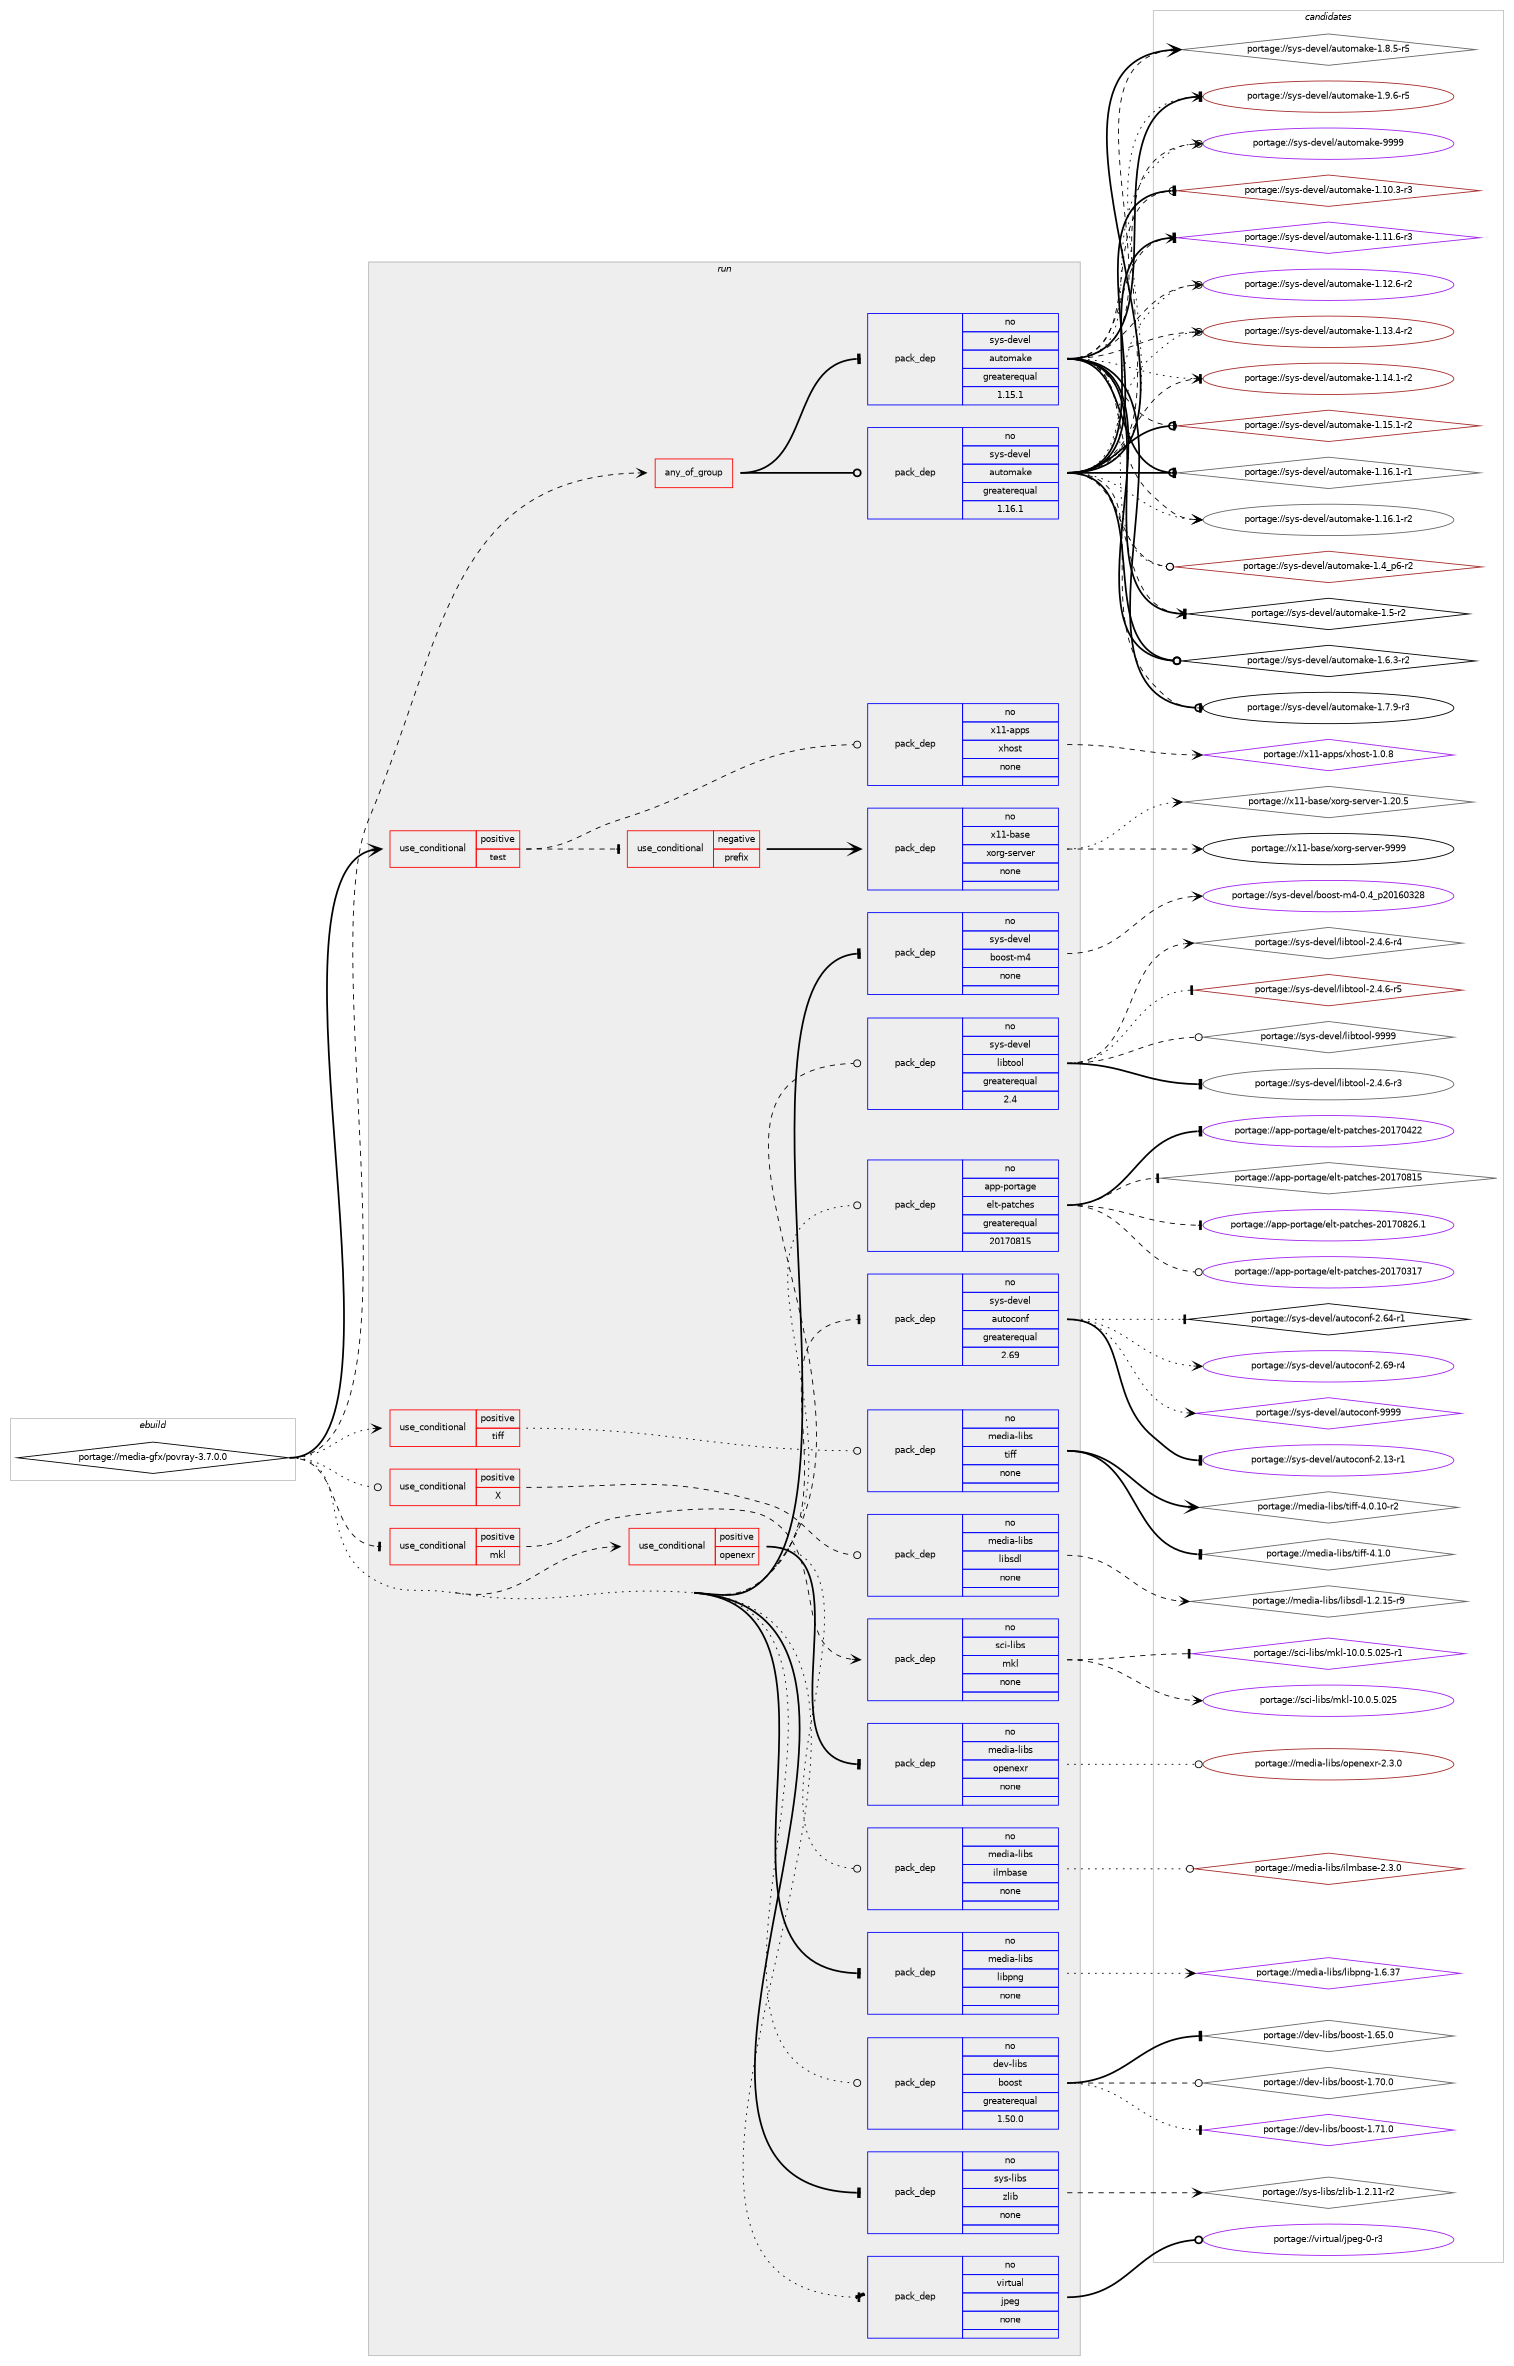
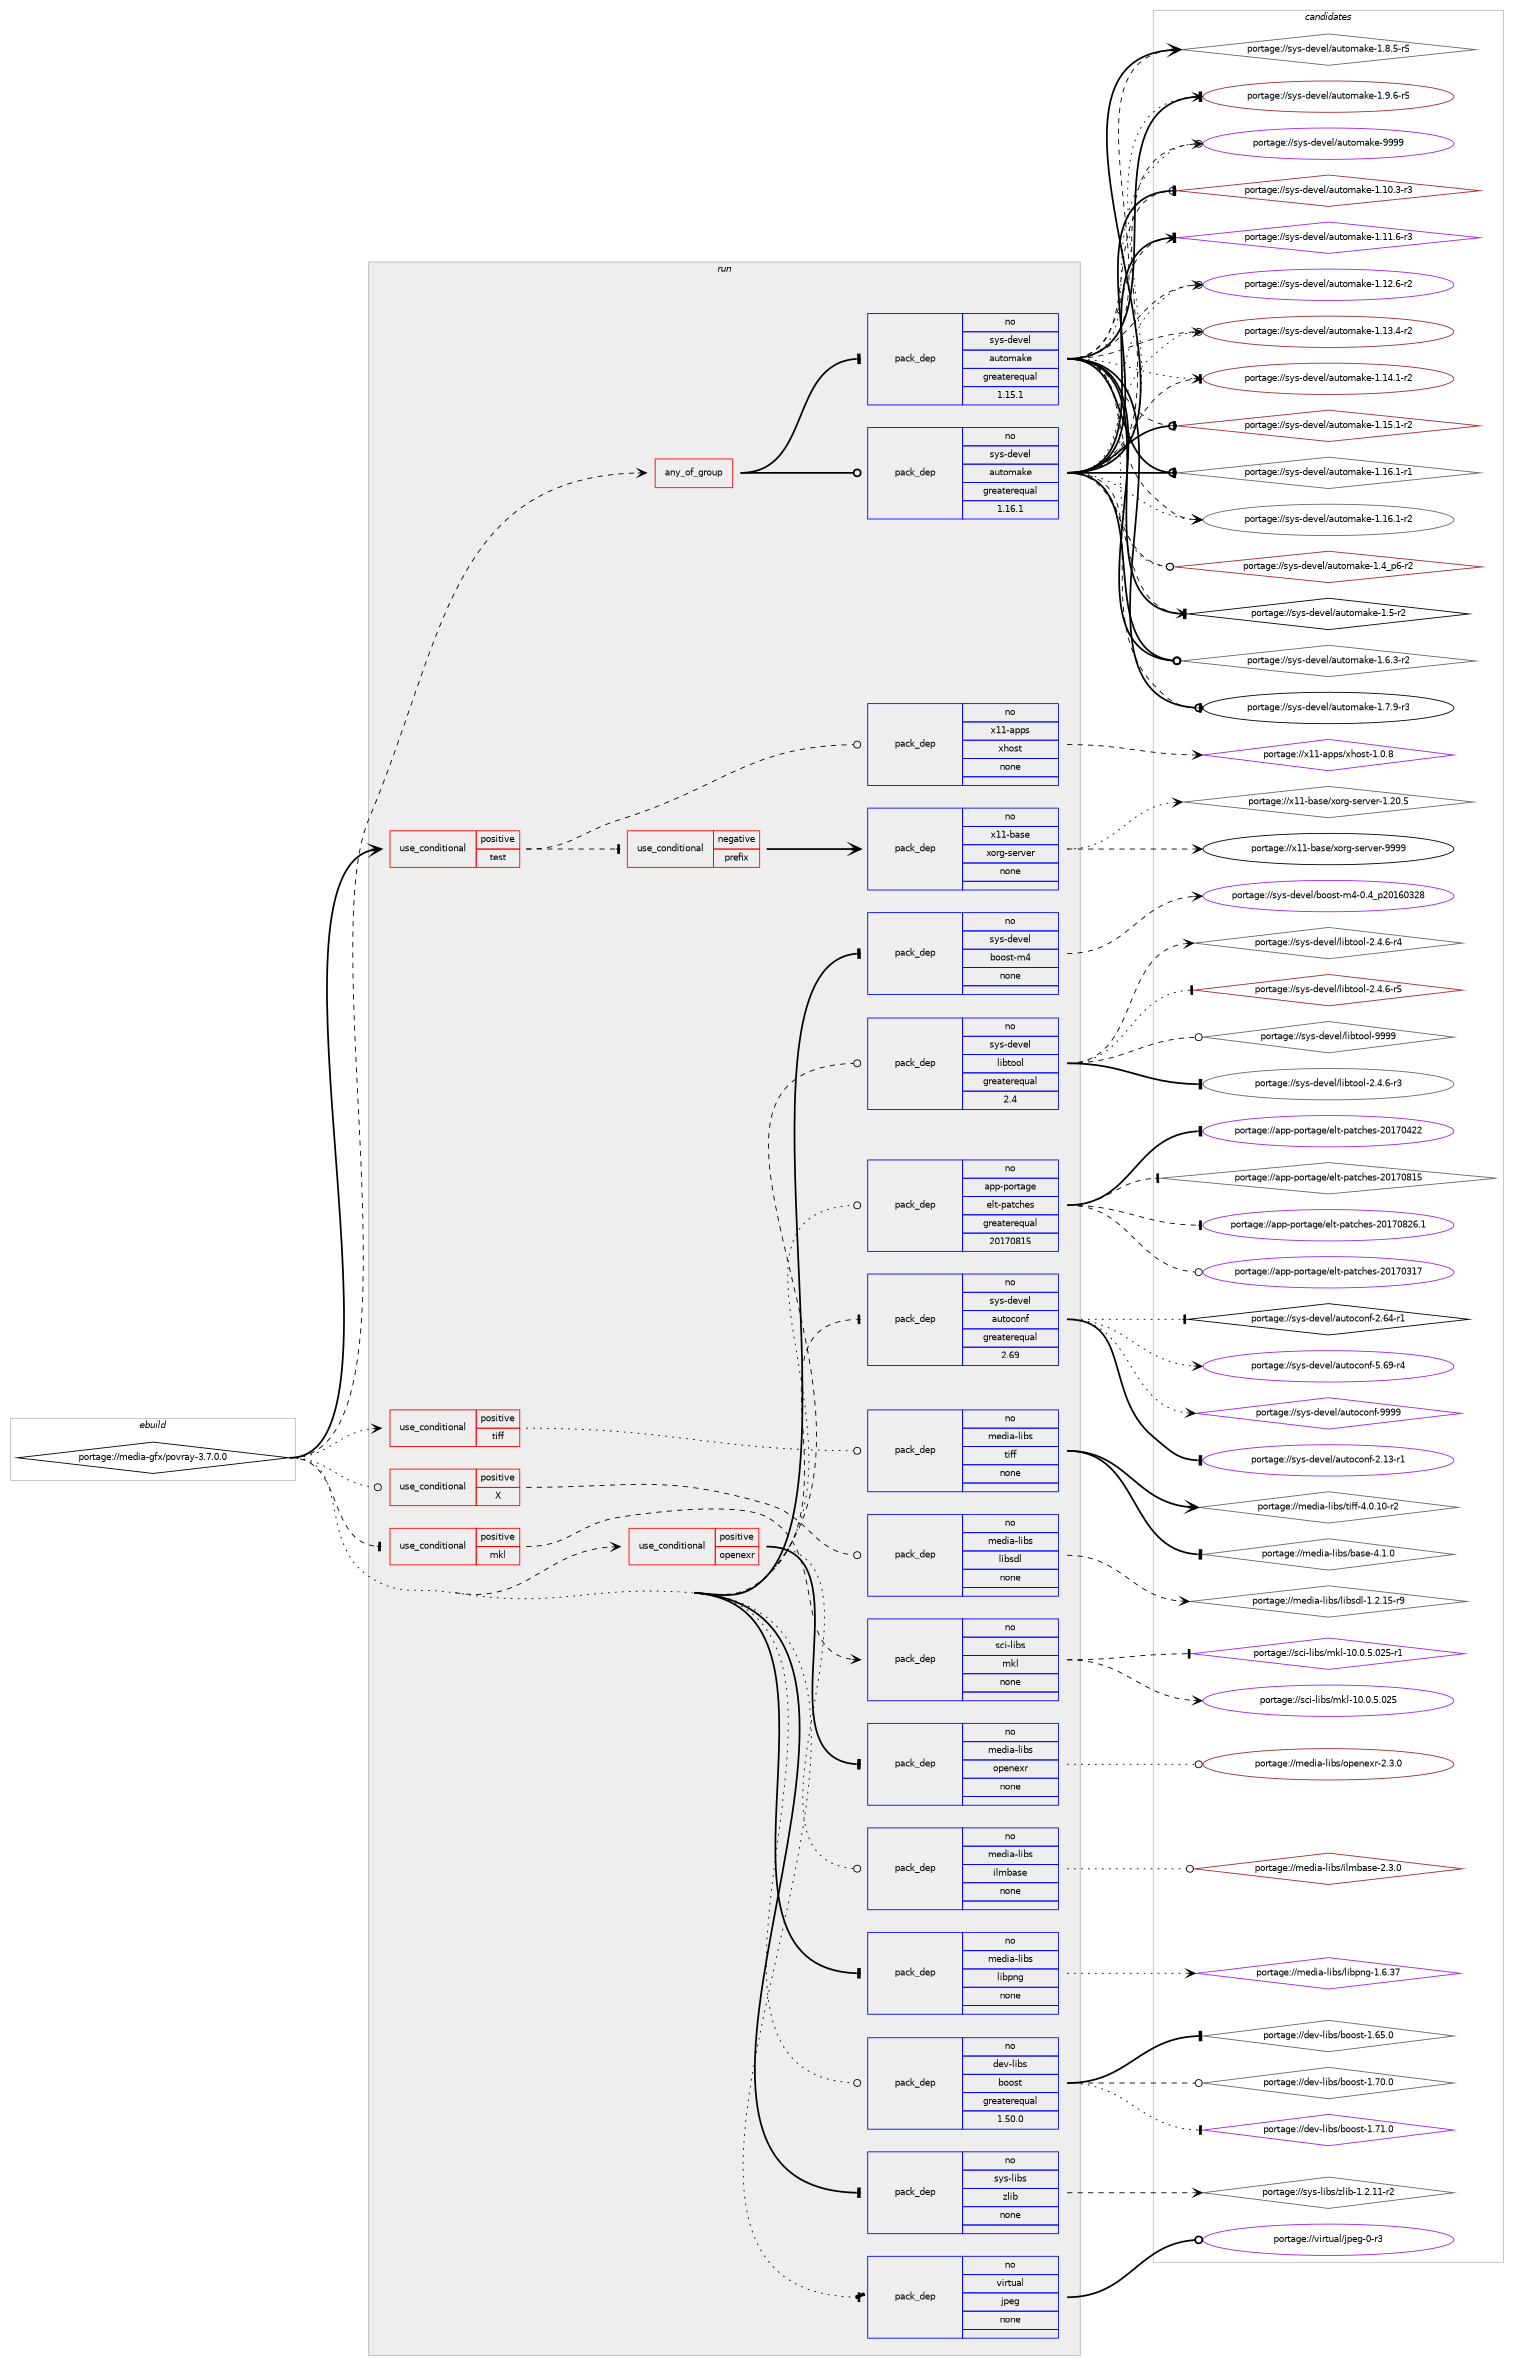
node "portage://sys-devel/automake-1.6.3-r2": color black -> gray40
node "portage://sys-devel/autoconf-2.69-r4": label "portage://sys-devel/autoconf-2.69-r4" -> "portage://sys-devel/autoconf-5.69-r4"
node "portage://media-libs/tiff-4.1.0": label "portage://media-libs/tiff-4.1.0" -> "portage://media-libs/base-4.1.0"
